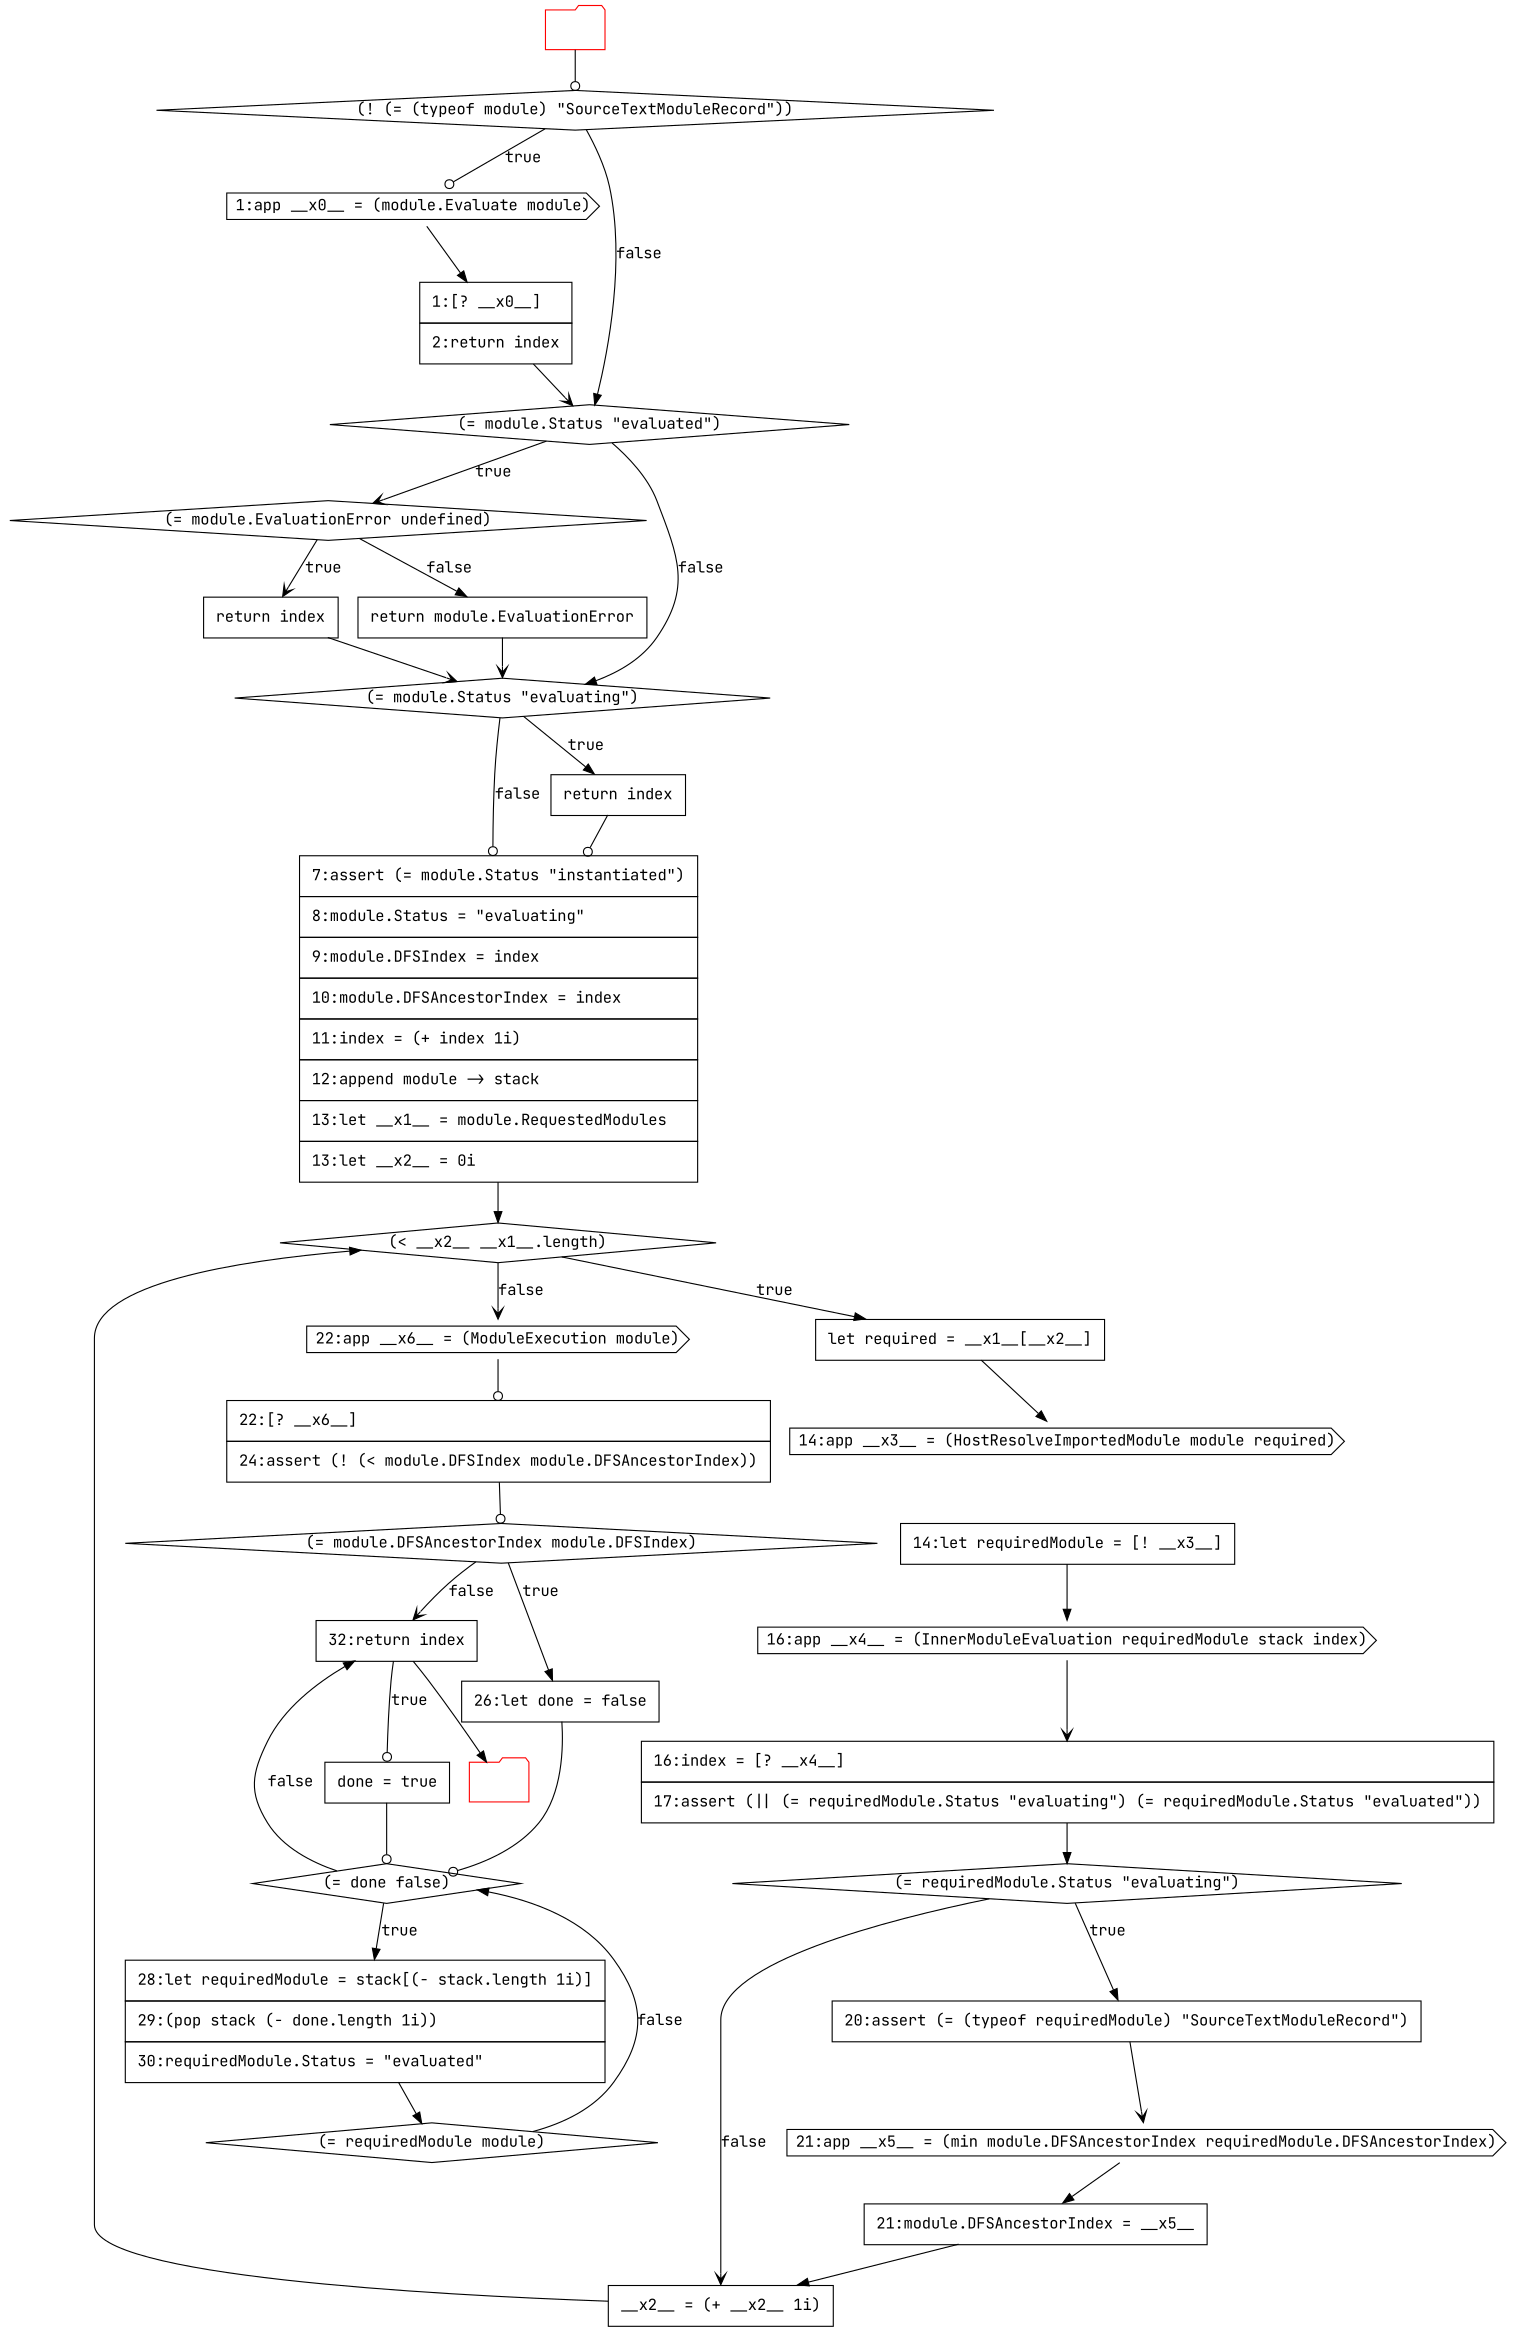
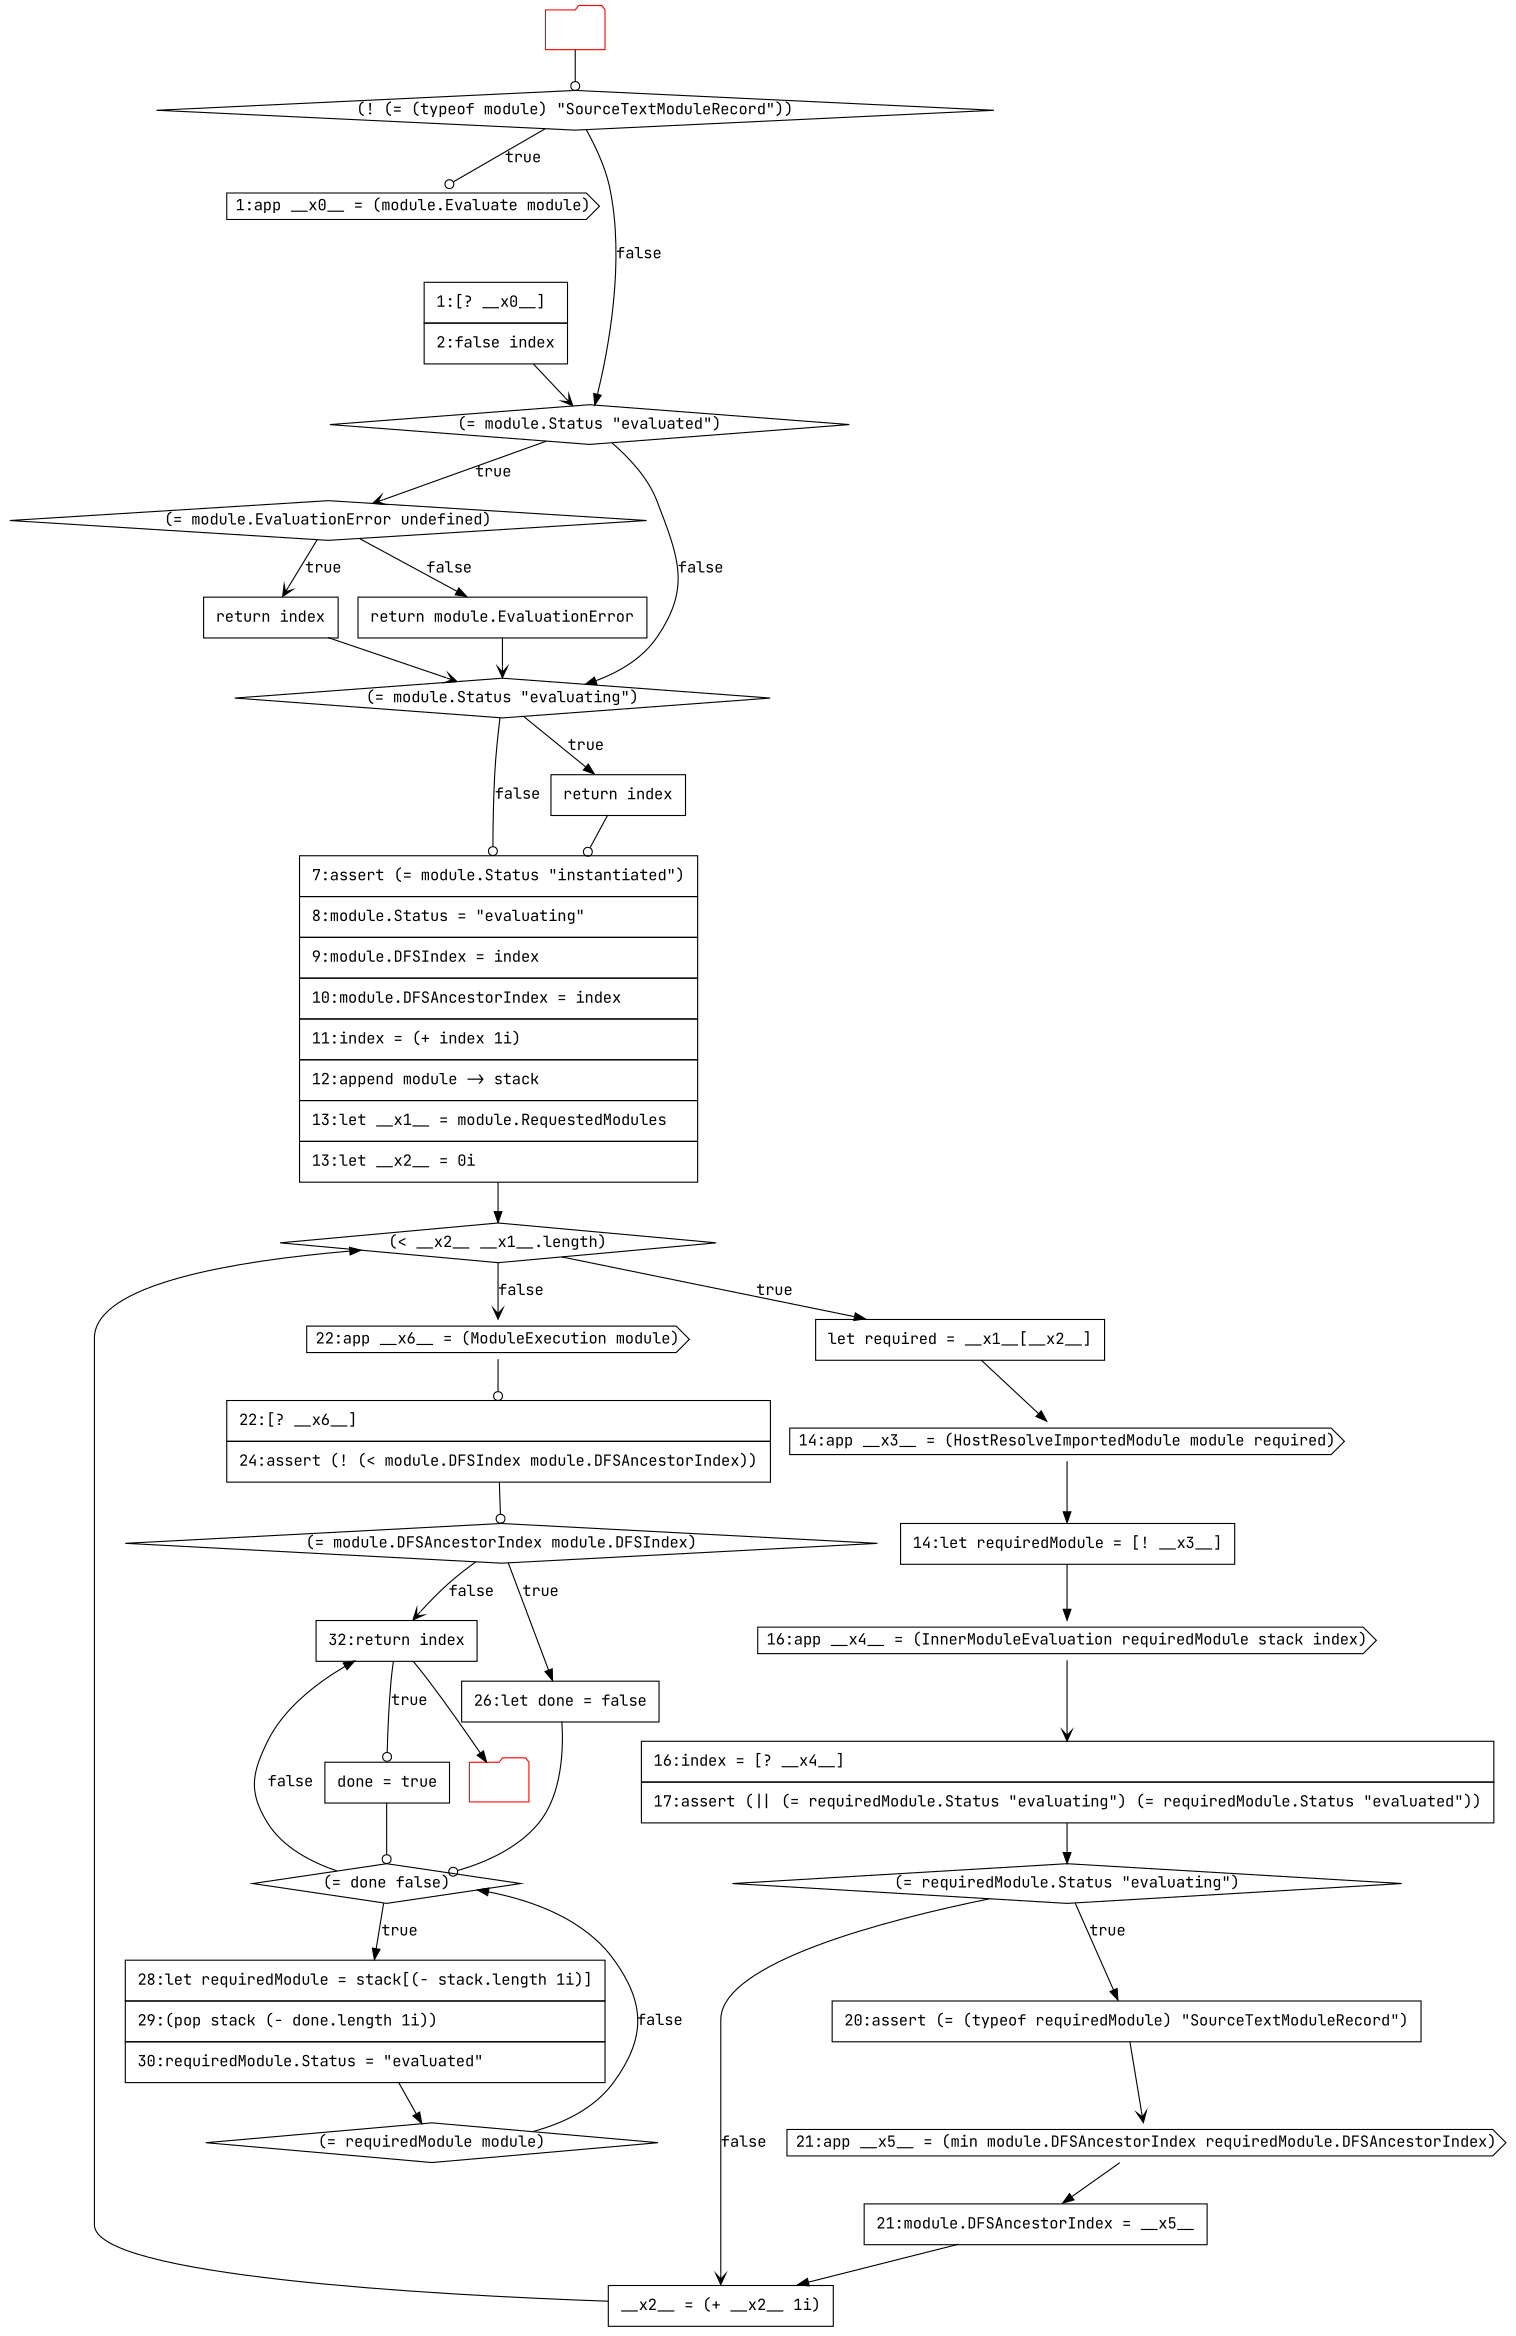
edge "1:app __x0__ = (module.Evaluate module)" -> "1:[? __x0__]": removed
node "1:[? __x0__]": text "2:return index" -> "2:false index"
edge "14:app __x3__ = (HostResolveImportedModule module required)" -> "14:let requiredModule = [! __x3__]": added
